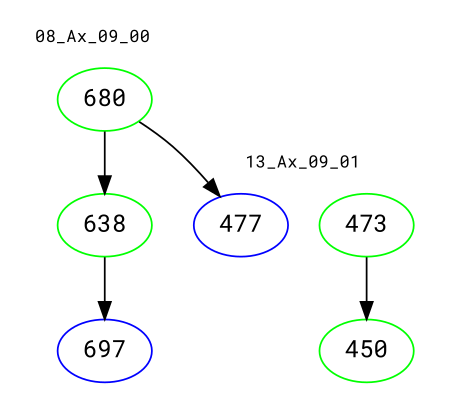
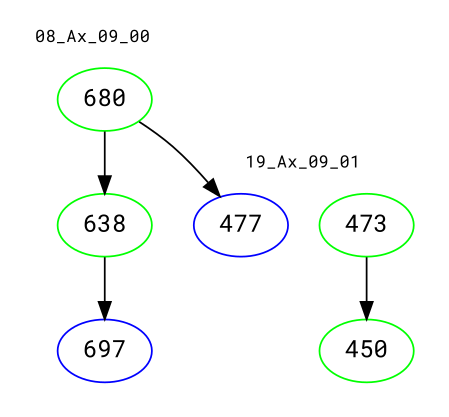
cluster "13_Ax_09_01": label "13_Ax_09_01" -> "19_Ax_09_01"
